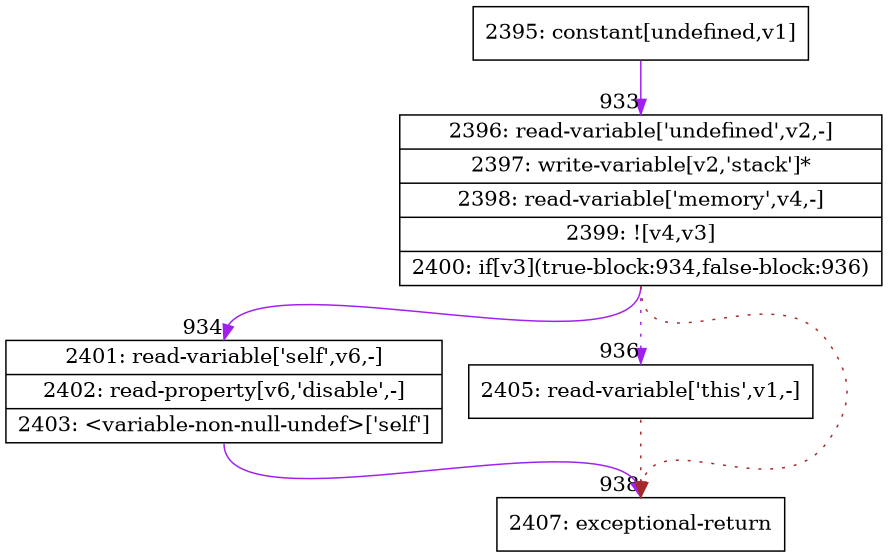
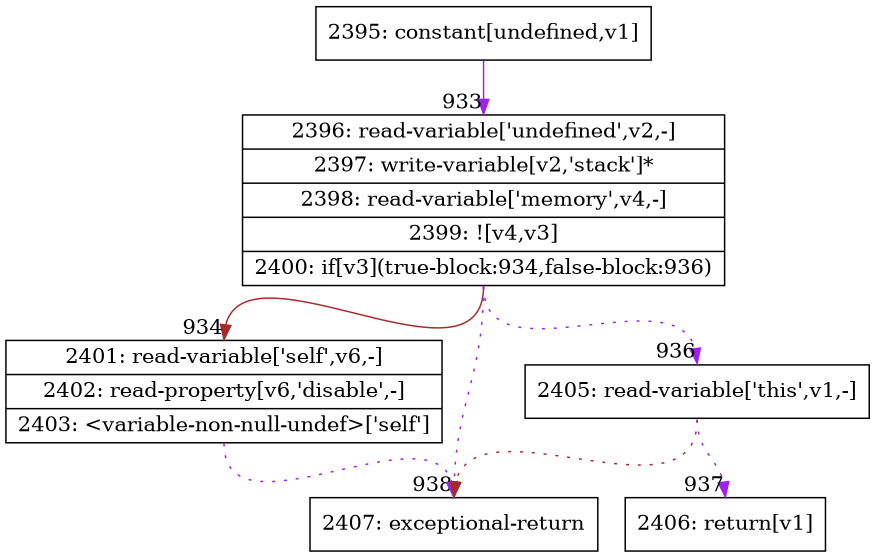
edge "2396: read-variable['undefined',v2,-]" -> "2401: read-variable['self',v6,-]": color purple -> brown
edge "2396: read-variable['undefined',v2,-]" -> "2407: exceptional-return": color brown -> purple
edge "2401: read-variable['self',v6,-]" -> "2407: exceptional-return": style solid -> dotted
node "2406: return[v1]": added
